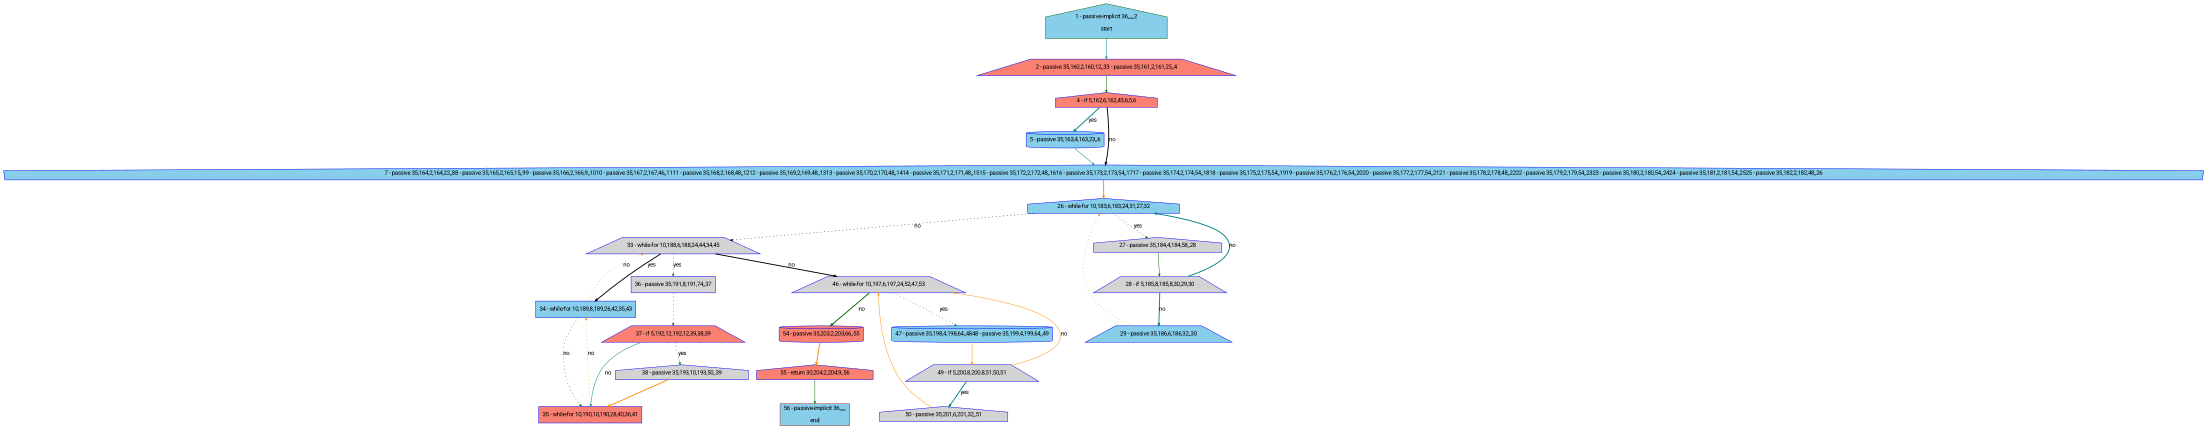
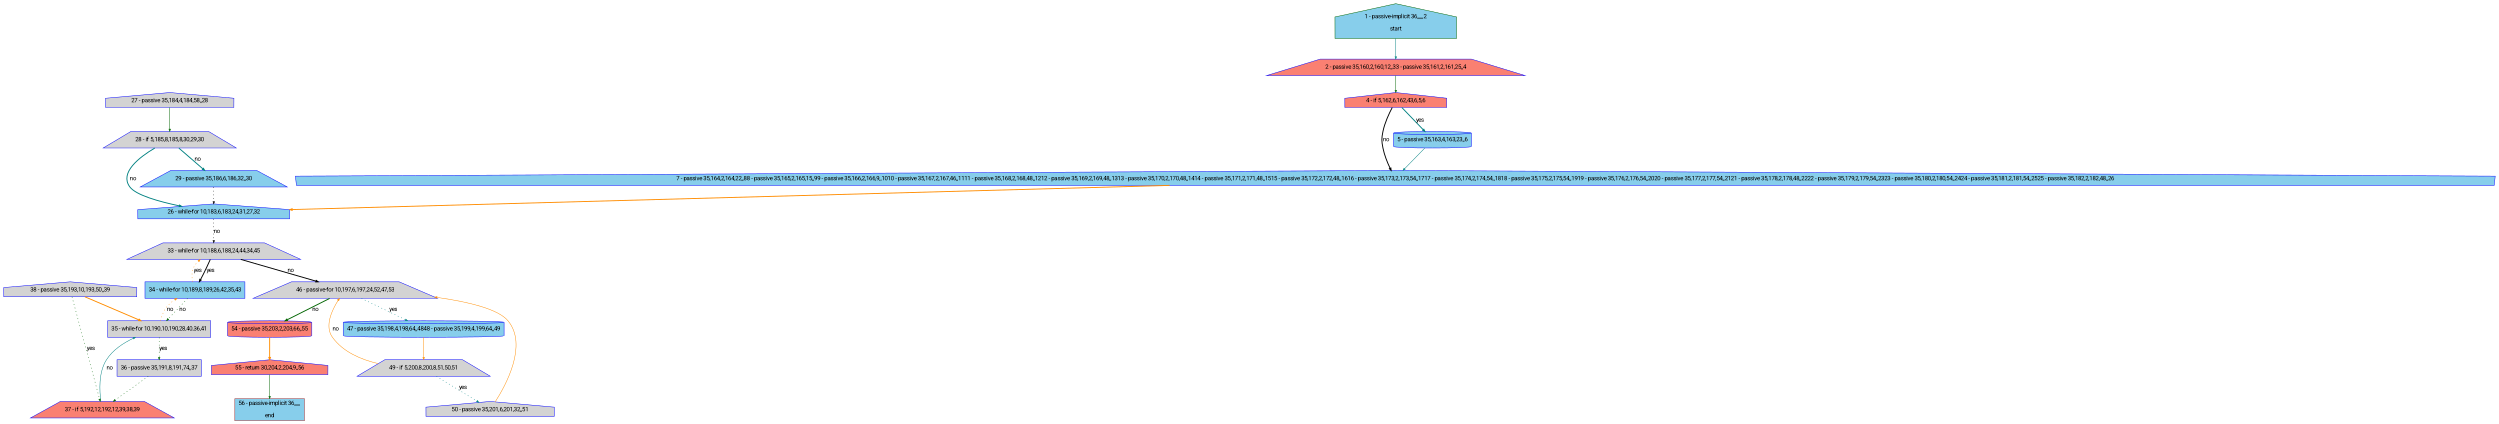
edge "26 - while-for 10,183,6,183,24,31,27,32" -> "27 - passive 35,184,4,184,58,,28": removed, label "yes"
edge "33 - while-for 10,188,6,188,24,44,34,45" -> "36 - passive 35,191,8,191,74,,37": now "35 - while-for 10,190,10,190,28,40,36,41" -> "36 - passive 35,191,8,191,74,,37"
edge "34 - while-for 10,189,8,189,26,42,35,43" -> "33 - while-for 10,188,6,188,24,44,34,45": label "no" -> "yes"
edge "29 - passive 35,186,6,186,32,,30" -> "26 - while-for 10,183,6,183,24,31,27,32": color darkorange -> black
node "46 - while-for 10,197,6,197,24,52,47,53": label "46 - while-for 10,197,6,197,24,52,47,53" -> "46 - passive-for 10,197,6,197,24,52,47,53"
edge "37 - if 5,192,12,192,12,39,38,39" -> "38 - passive 35,193,10,193,50,,39": reversed
edge "49 - if 5,200,8,200,8,51,50,51" -> "50 - passive 35,201,6,201,32,,51": style bold -> dotted
node "35 - while-for 10,190,10,190,28,40,36,41": fillcolor salmon -> lightgrey
